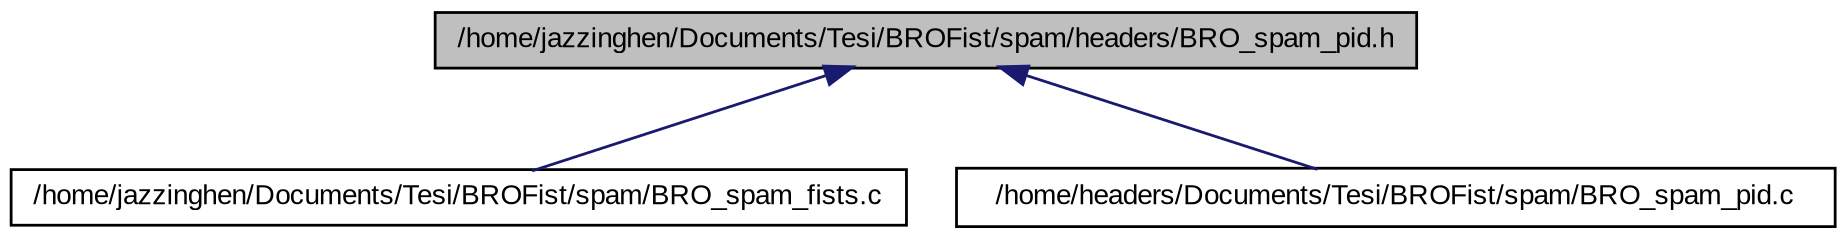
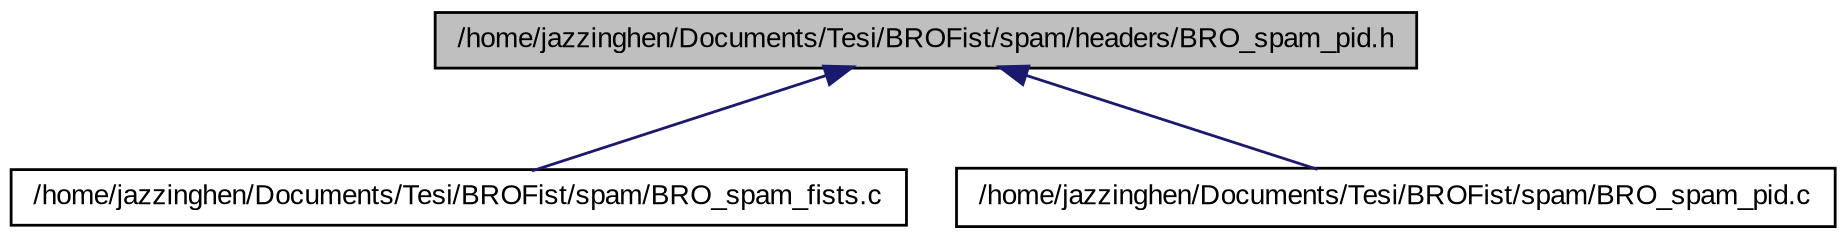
node "/home/headers/Documents/Tesi/BROFist/spam/BRO_spam_pid.c": label "/home/headers/Documents/Tesi/BROFist/spam/BRO_spam_pid.c" -> "/home/jazzinghen/Documents/Tesi/BROFist/spam/BRO_spam_pid.c"
